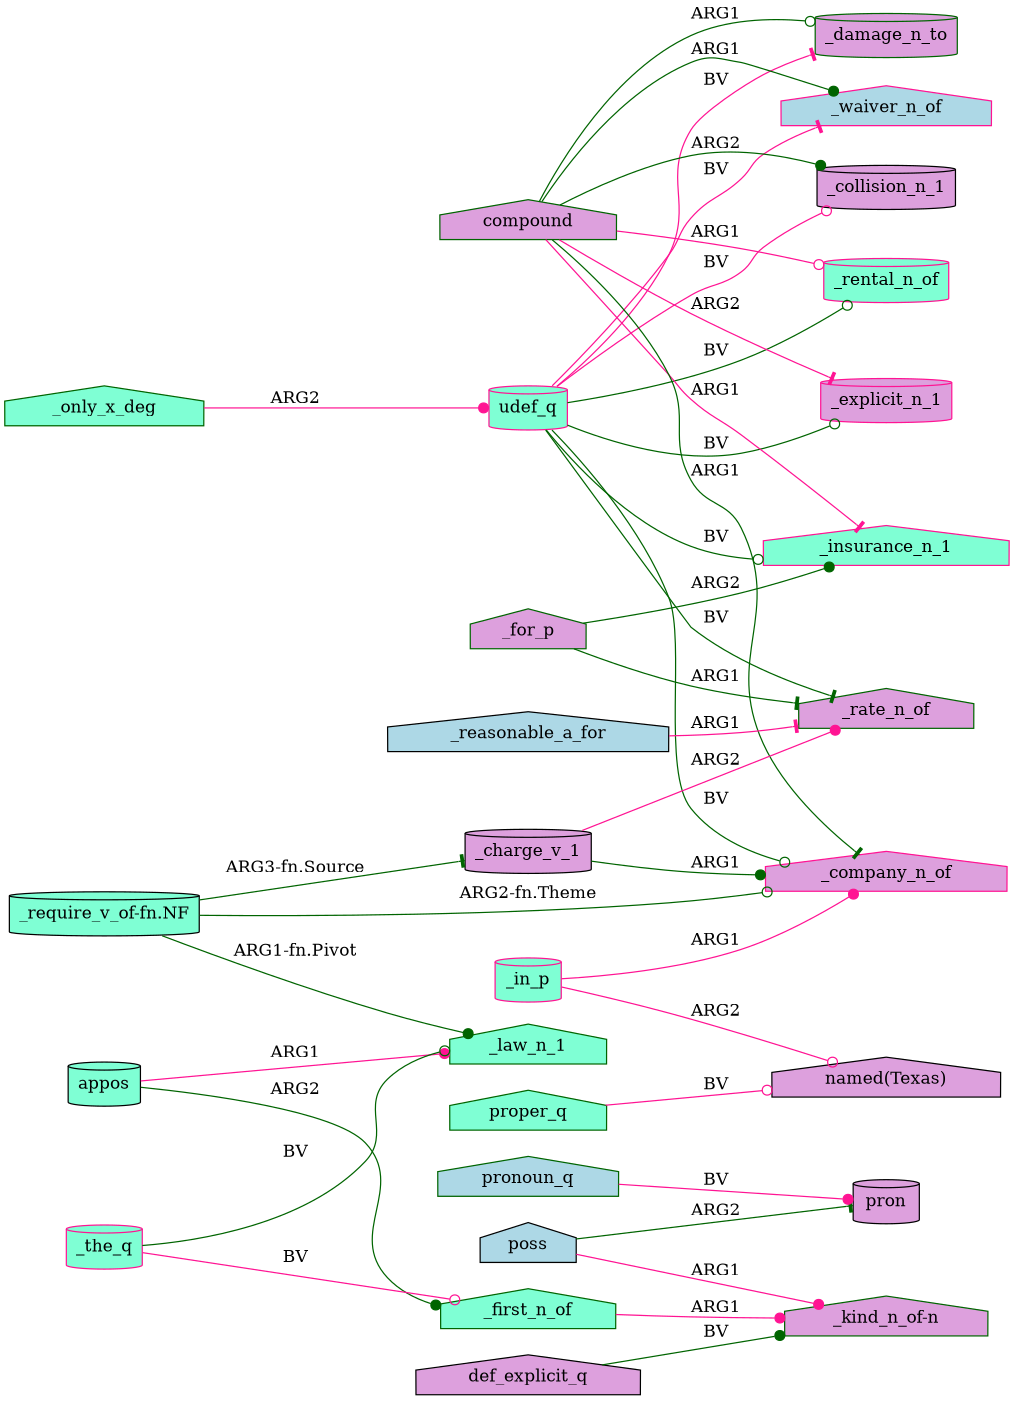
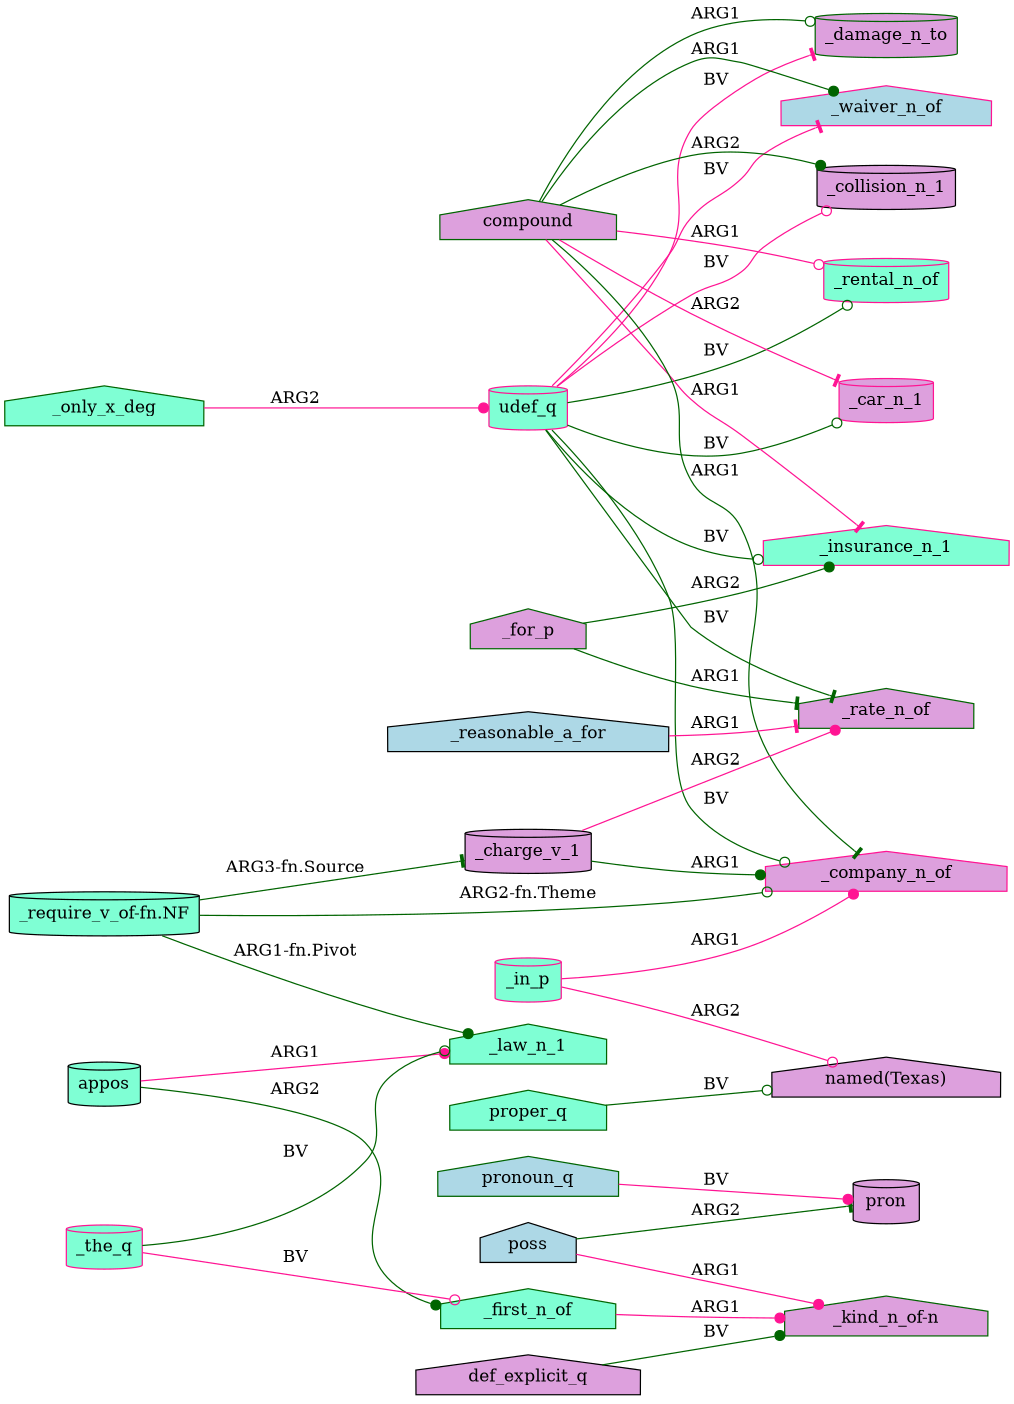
node "_explicit_n_1": label "_explicit_n_1" -> "_car_n_1"
edge "proper_q" -> "named(Texas)": color deeppink -> darkgreen
